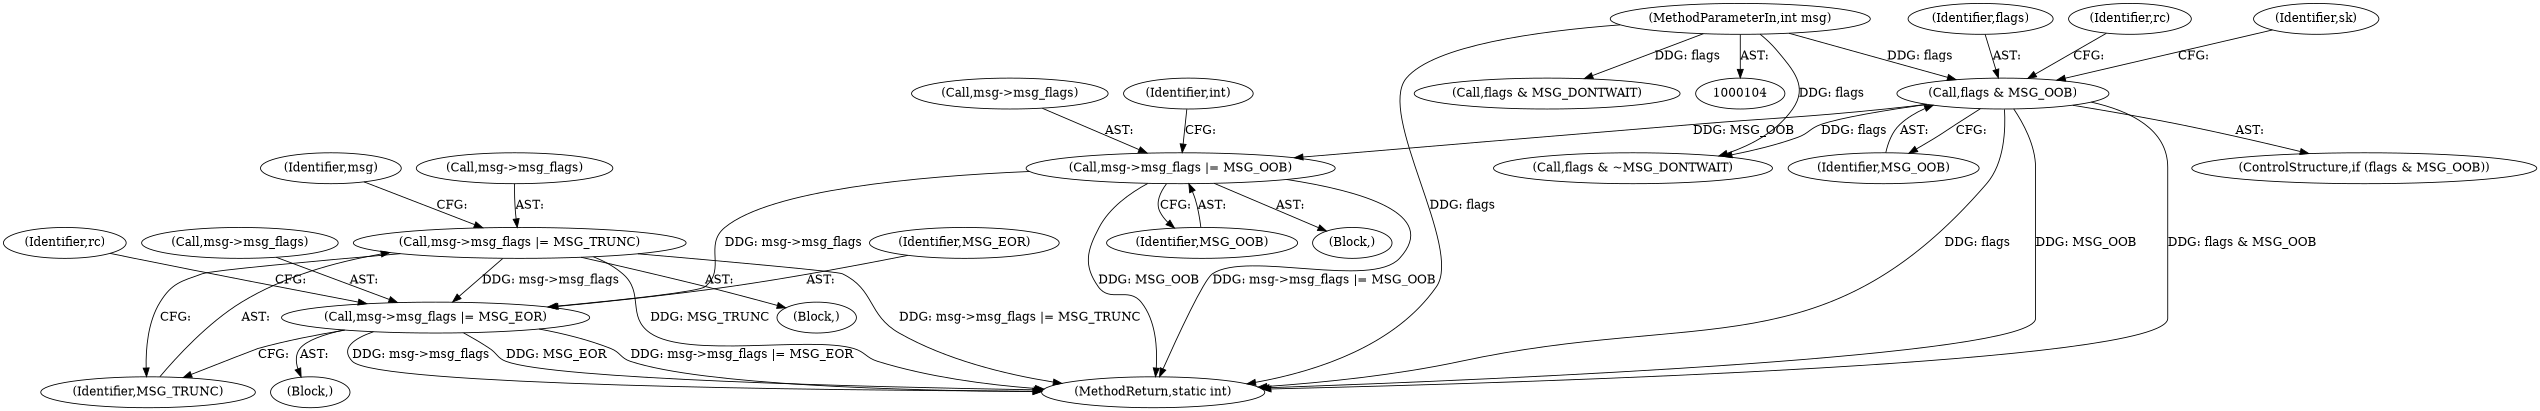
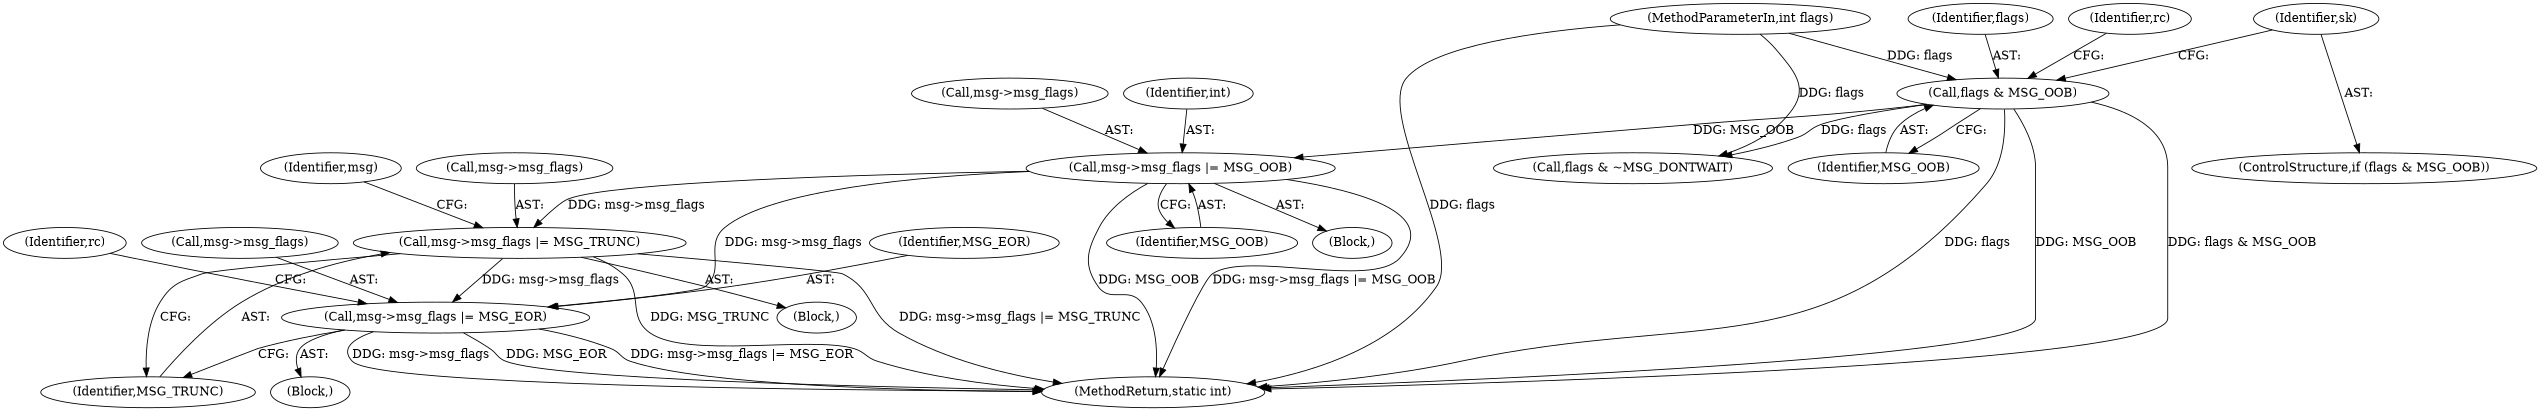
node "(MethodParameterIn,int msg)": label "(MethodParameterIn,int msg)" -> "(MethodParameterIn,int flags)"
node "(Call,flags & MSG_DONTWAIT)": removed
node "1000104": removed
edge "(Call,flags & MSG_OOB)" -> "(ControlStructure,if (flags & MSG_OOB))": now "(Identifier,sk)" -> "(ControlStructure,if (flags & MSG_OOB))"
edge "(Identifier,int)" -> "(Call,msg->msg_flags |= MSG_OOB)": label "CFG: " -> "AST: "
edge "(Call,msg->msg_flags |= MSG_OOB)" -> "(Call,msg->msg_flags |= MSG_TRUNC)": added, label "DDG: msg->msg_flags"
